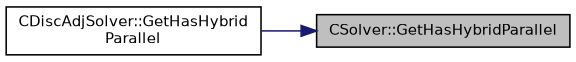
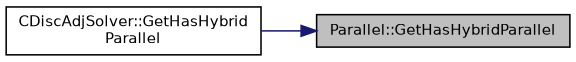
node "CSolver::GetHasHybridParallel": label "CSolver::GetHasHybridParallel" -> "Parallel::GetHasHybridParallel"
